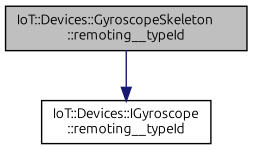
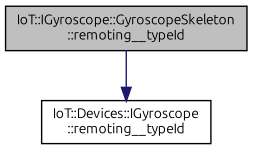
node "IoT::Devices::GyroscopeSkeleton ::remoting__typeId": label "IoT::Devices::GyroscopeSkeleton ::remoting__typeId" -> "IoT::IGyroscope::GyroscopeSkeleton ::remoting__typeId"
